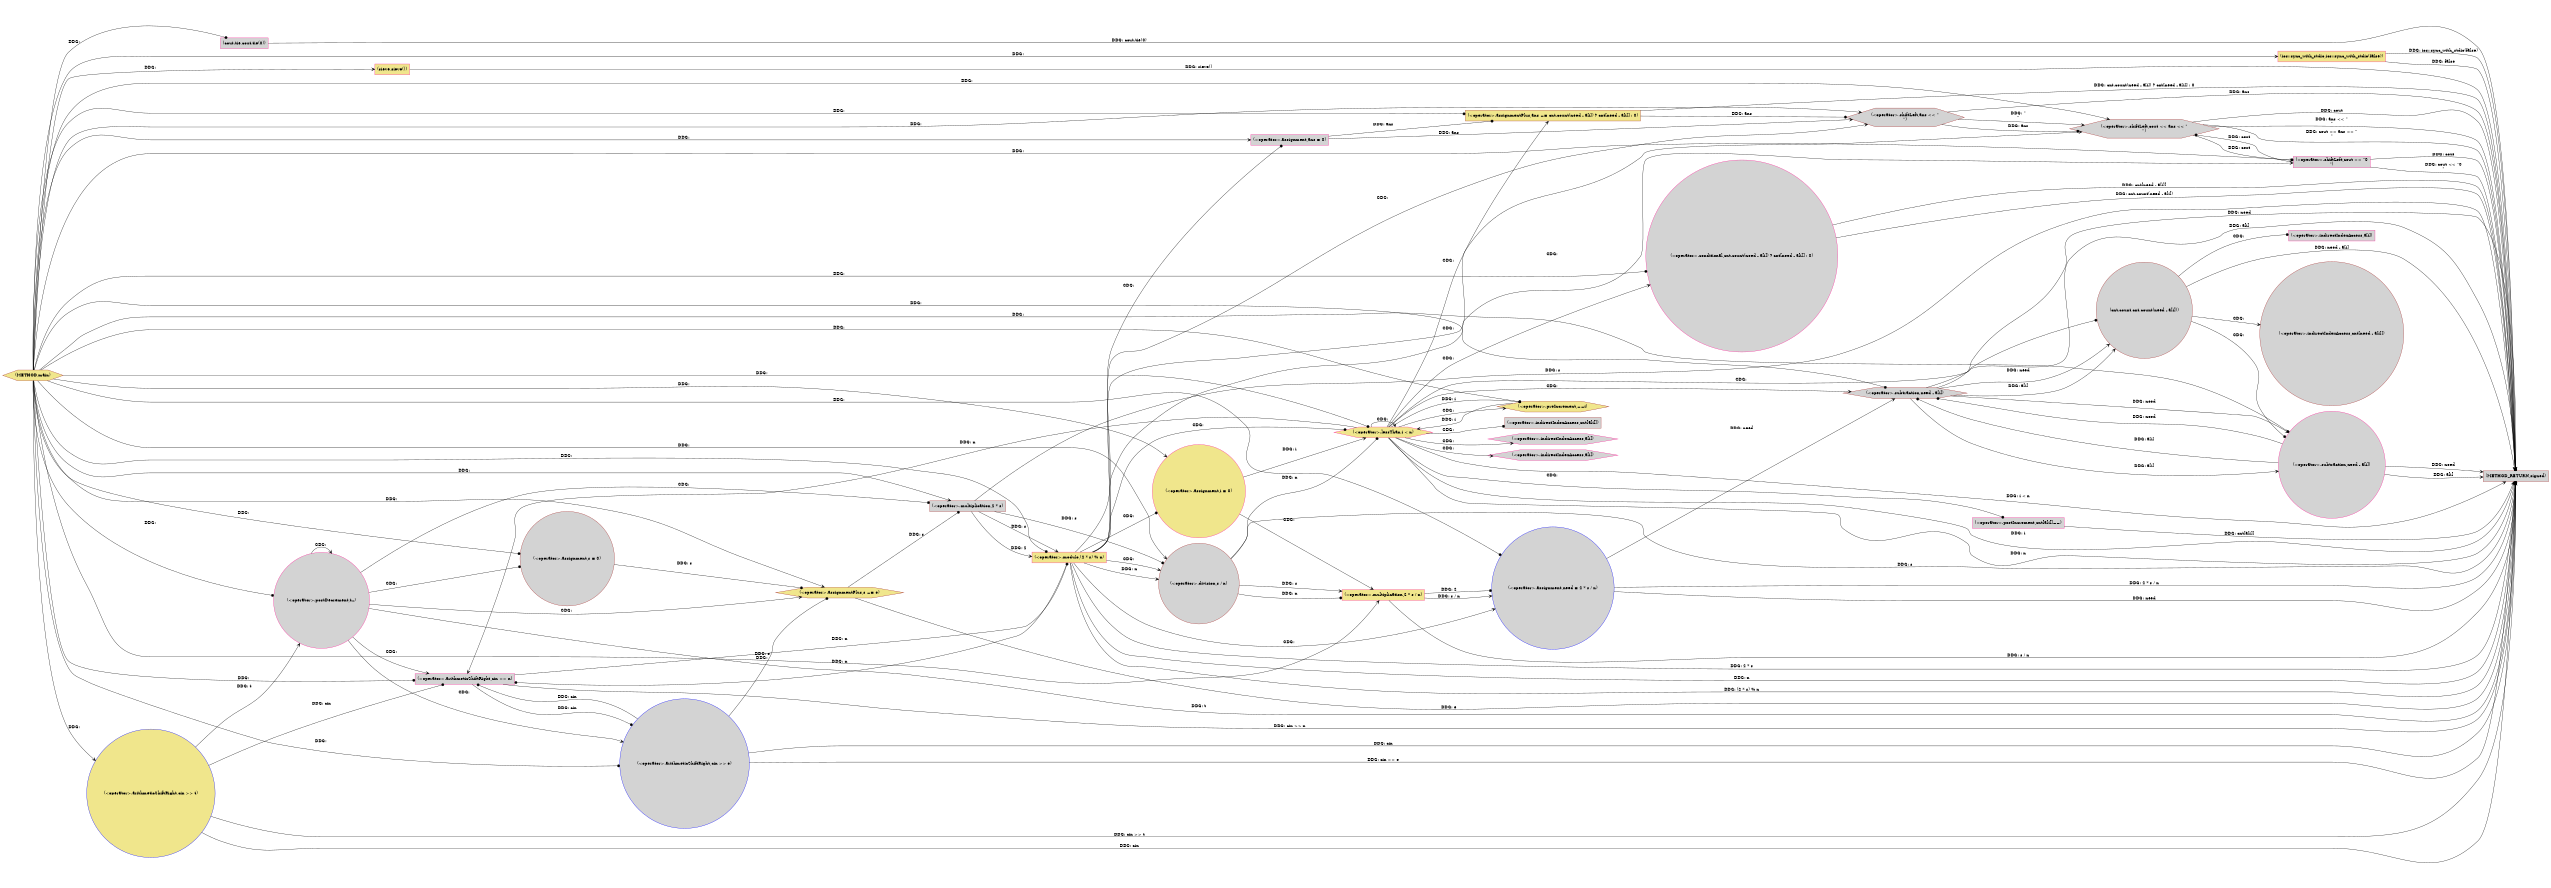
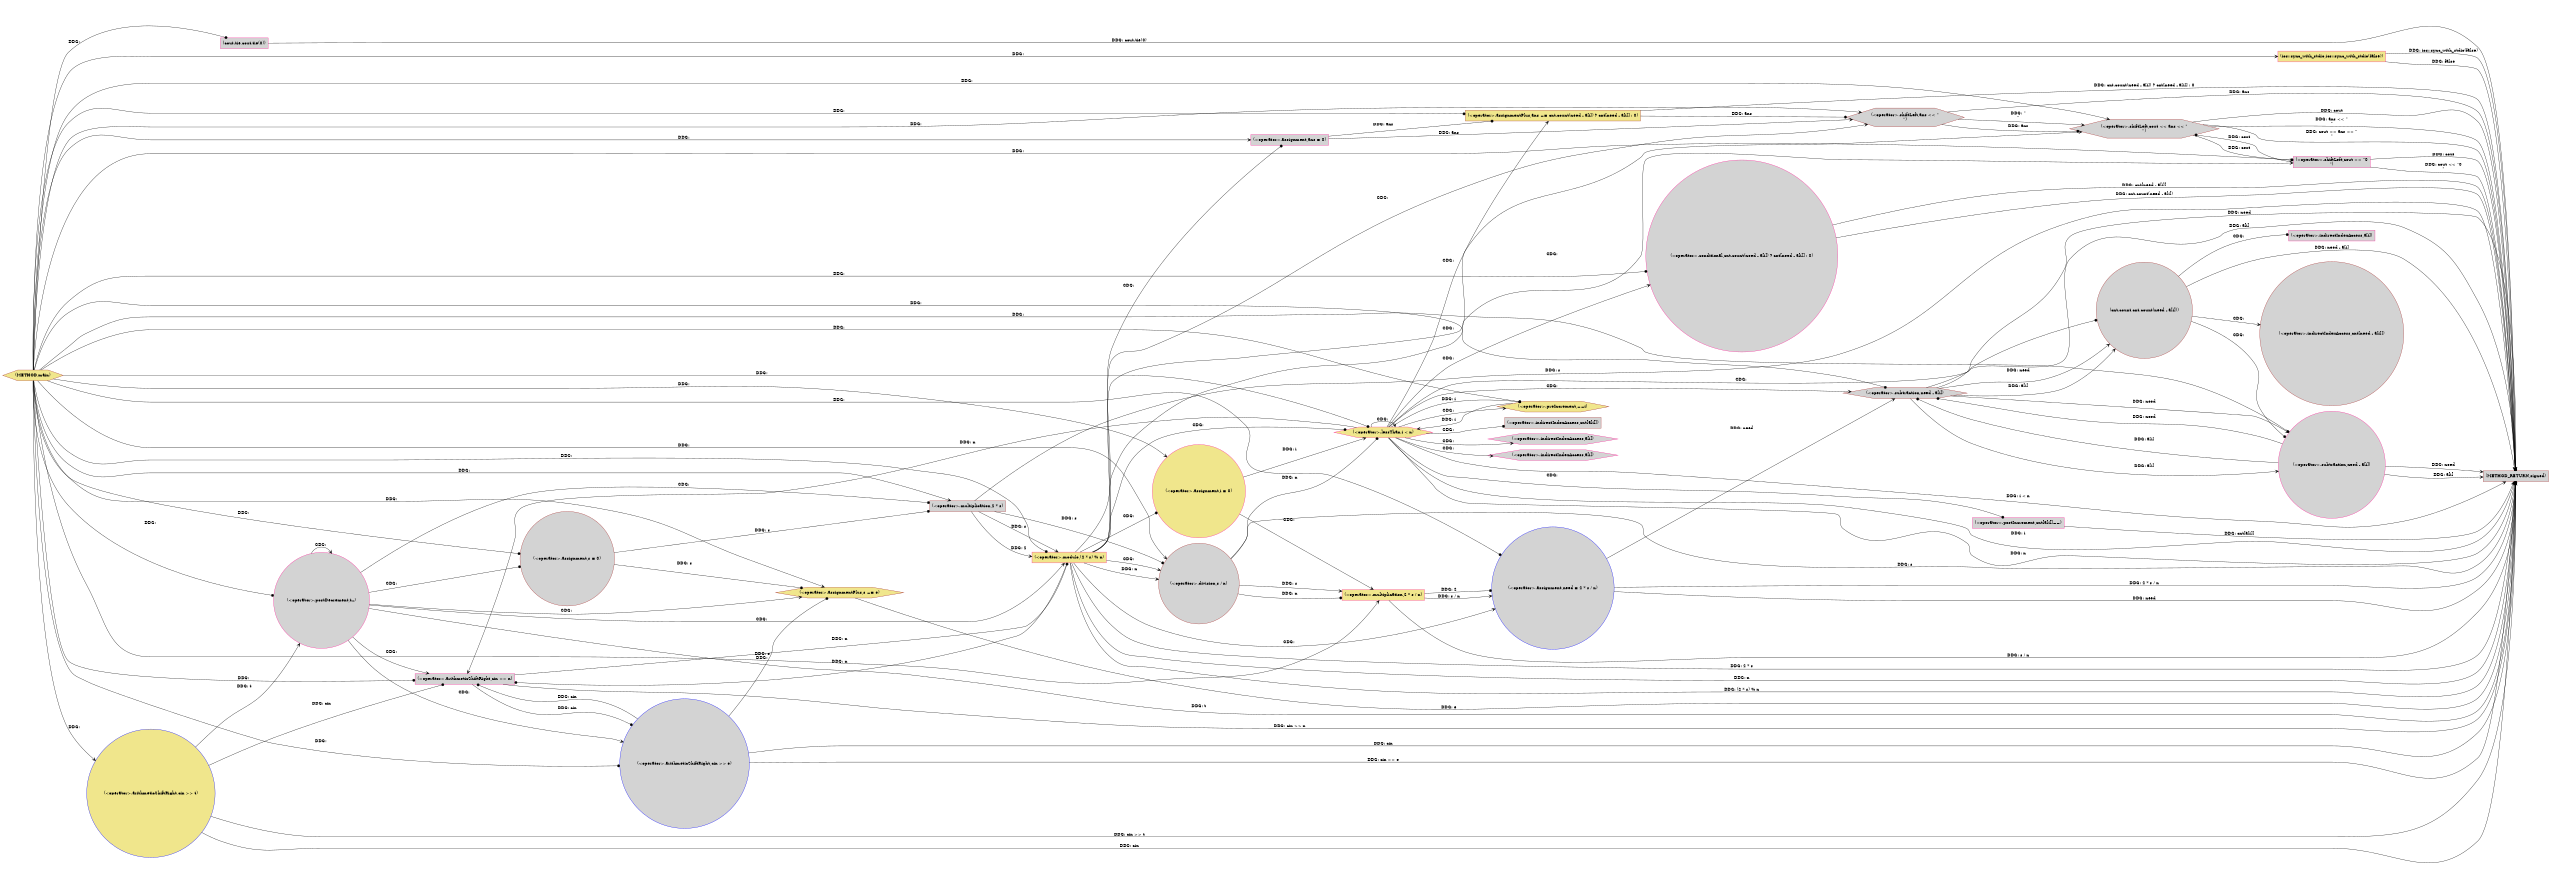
node "(sieve,sieve())": removed
edge "(<operator>.assignmentPlus,s += e)" -> "(<operator>.multiplication,2 * s)": now "(<operator>.assignment,s = 0)" -> "(<operator>.multiplication,2 * s)"
edge "(<operator>.postDecrement,t--)" -> "(<operator>.modulo,(2 * s) % n)": added, label "CDG:"
